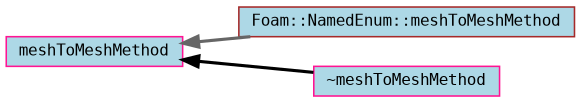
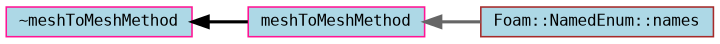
node "Foam::NamedEnum::meshToMeshMethod": label "Foam::NamedEnum::meshToMeshMethod" -> "Foam::NamedEnum::names"
edge "~meshToMeshMethod" -> "meshToMeshMethod": reversed
